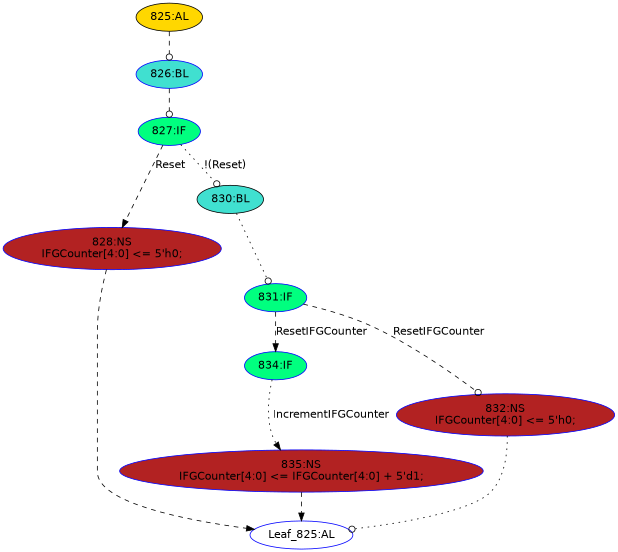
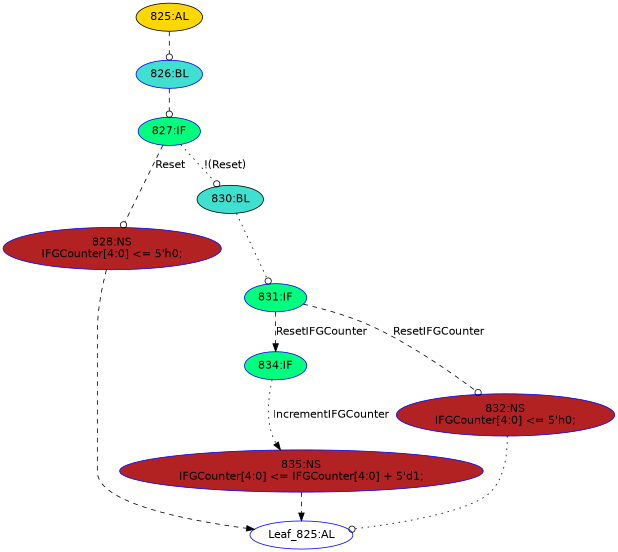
edge "827:IF" -> "828:NS IFGCounter[4:0] <= 5'h0;": arrowhead normal -> odot
